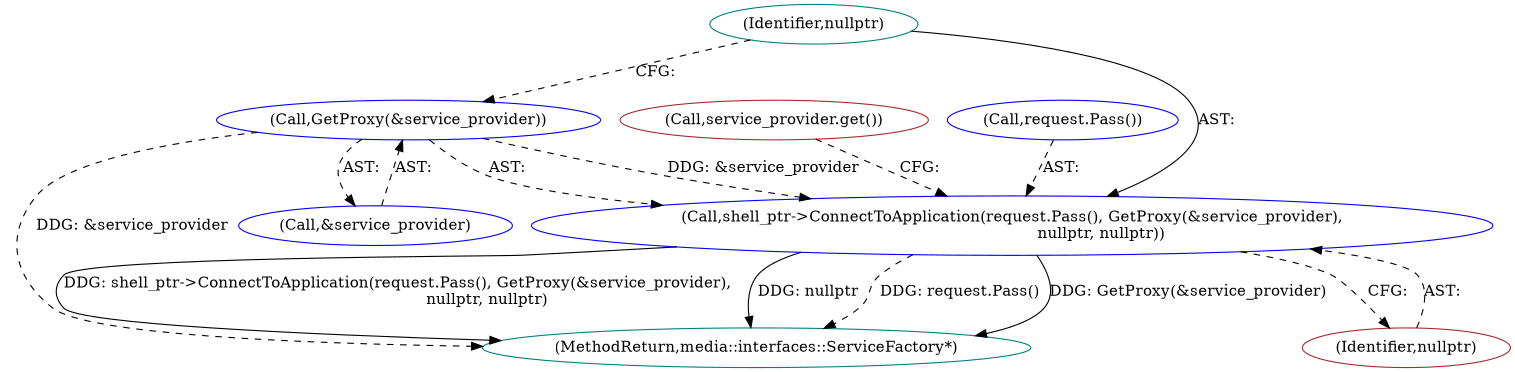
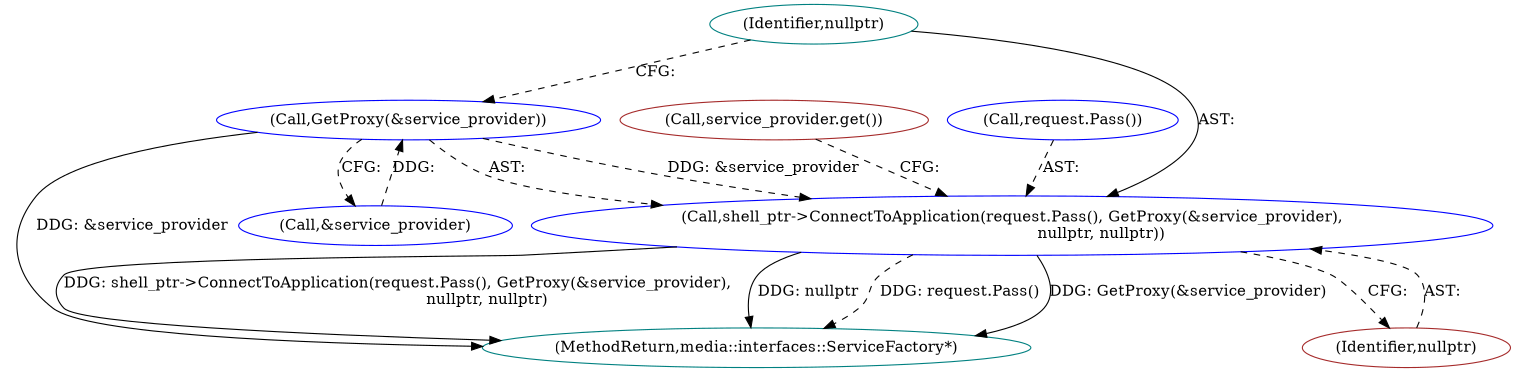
edge "(Call,GetProxy(&service_provider))" -> "(Call,&service_provider)": label "AST: " -> "CFG: "
edge "(Call,&service_provider)" -> "(Call,GetProxy(&service_provider))": label "AST: " -> "DDG: "
edge "(Call,GetProxy(&service_provider))" -> "(MethodReturn,media::interfaces::ServiceFactory*)": style dashed -> solid
